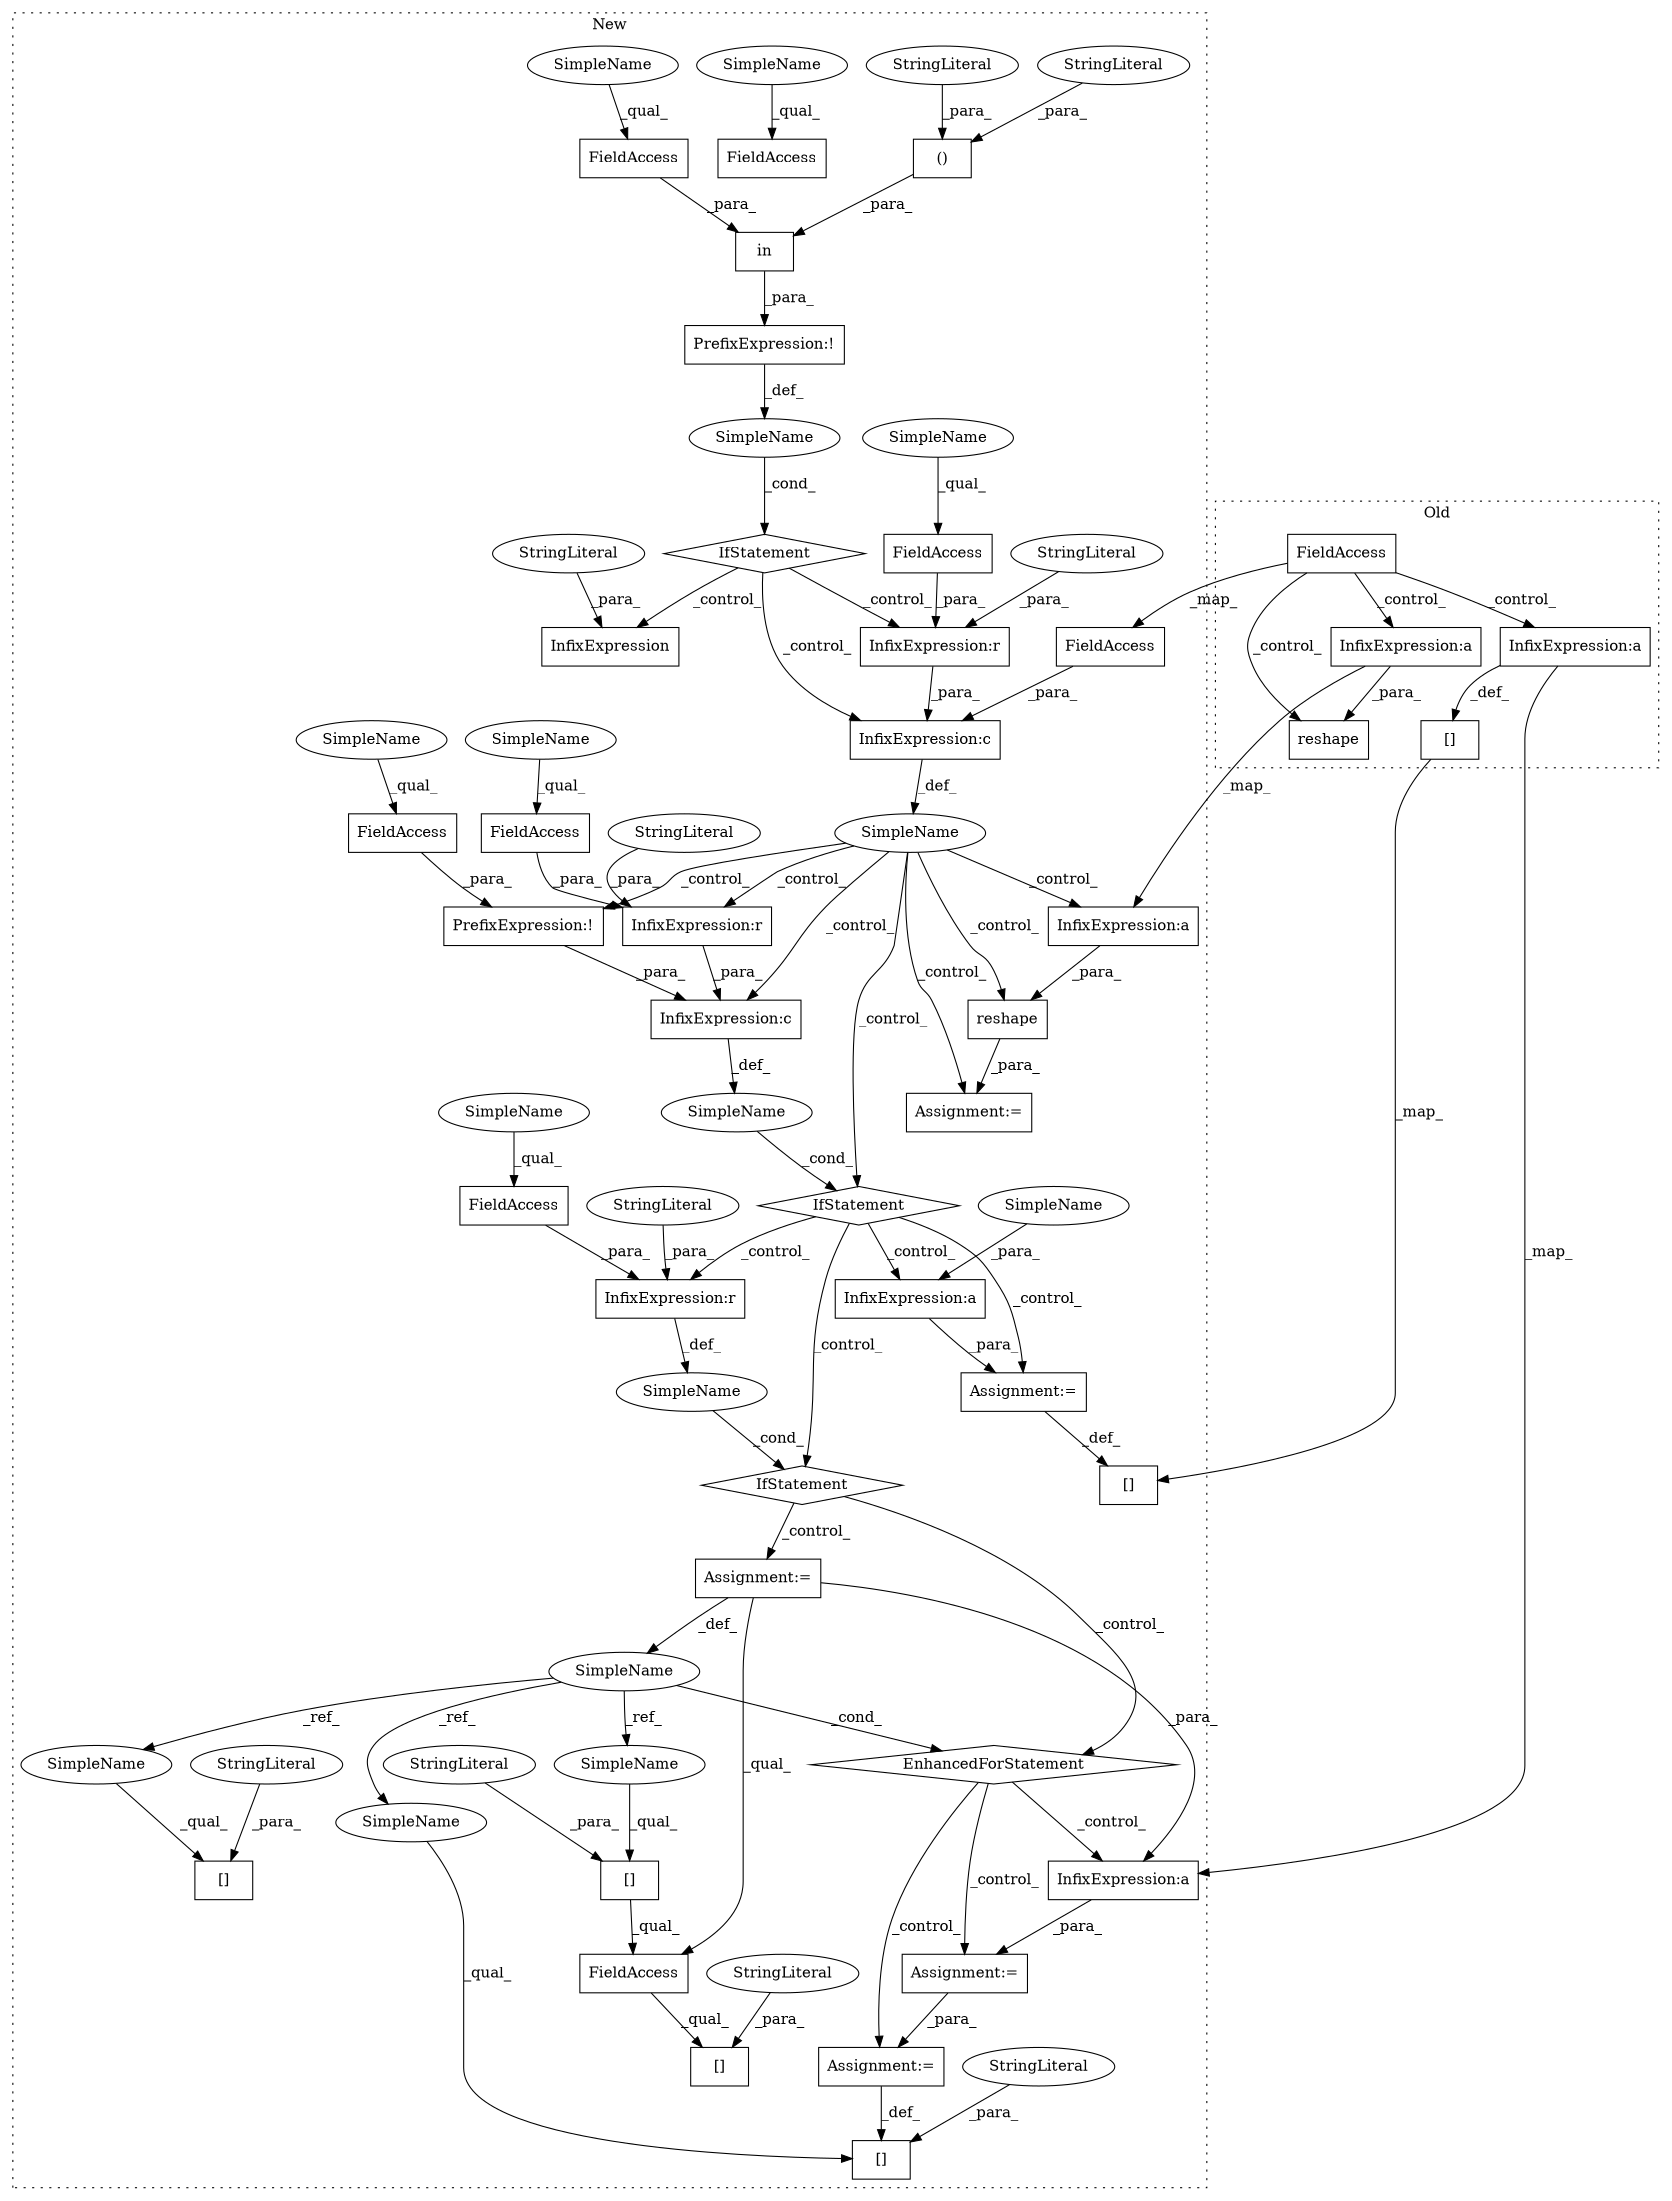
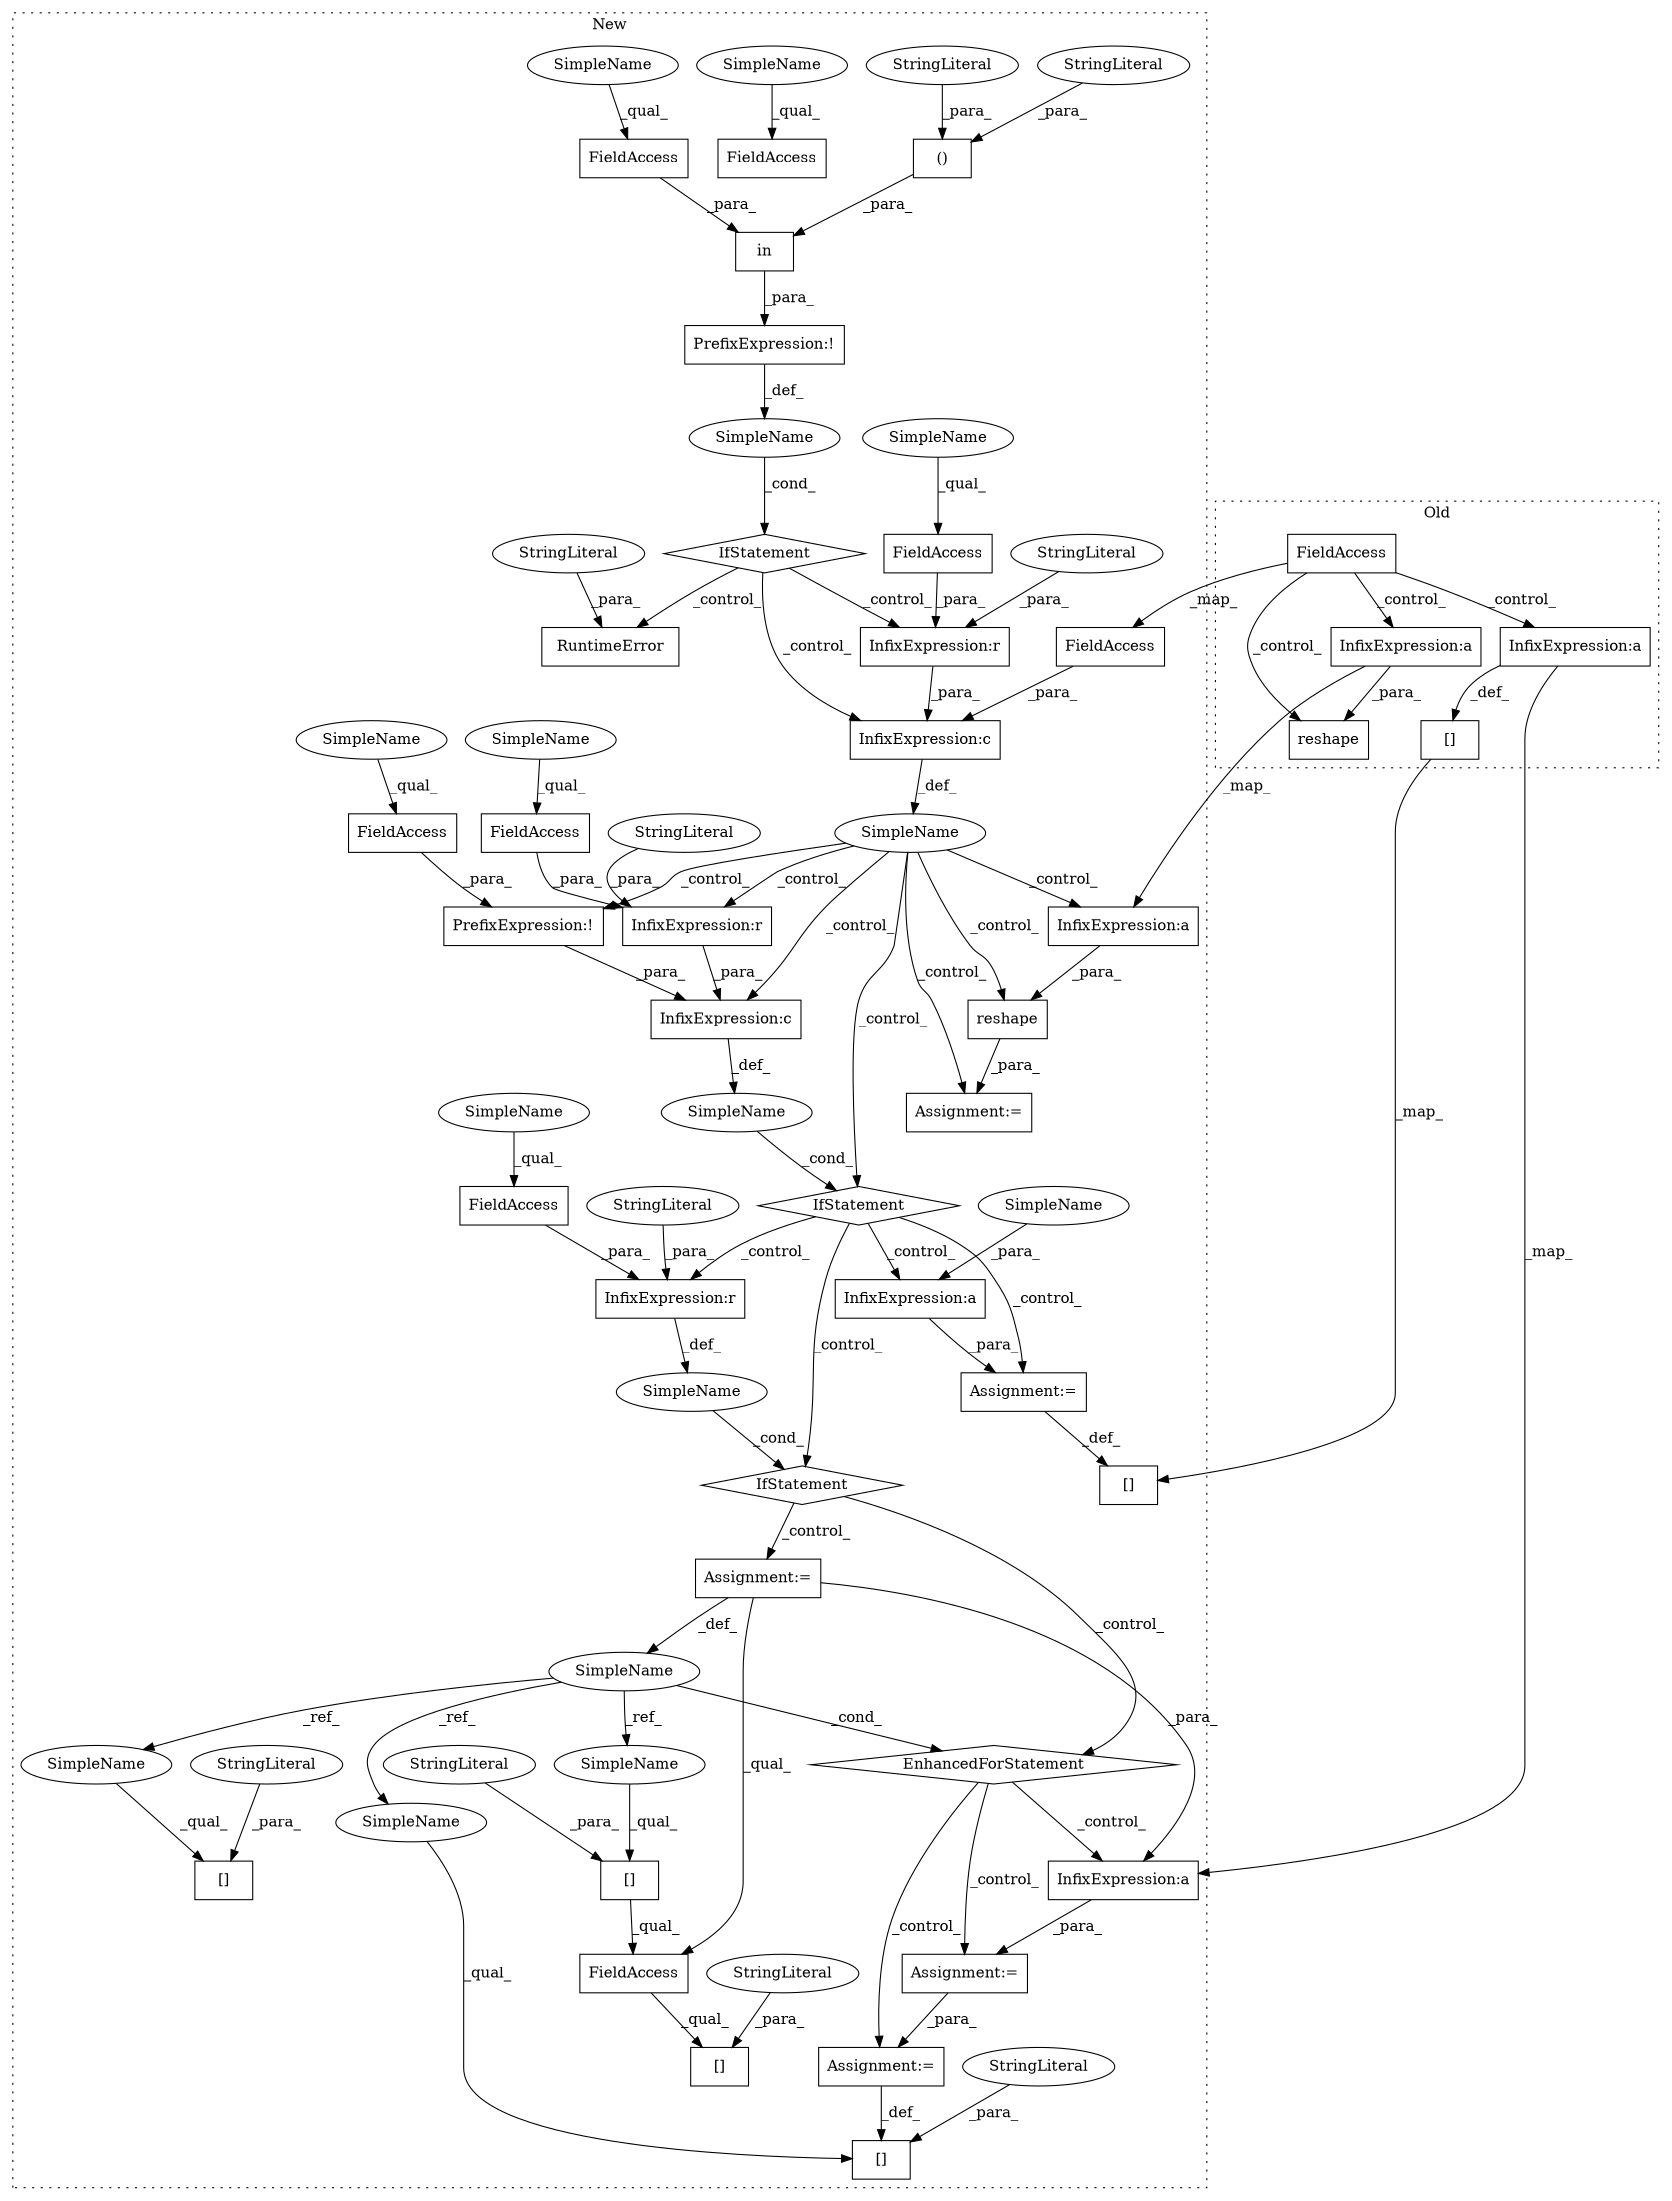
node "InfixExpression": label "InfixExpression" -> "RuntimeError"
